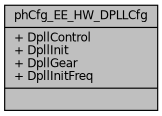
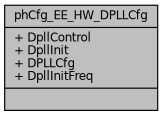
node "phCfg_EE_HW_DPLLCfg": text "+ DpllGear" -> "+ DPLLCfg"
